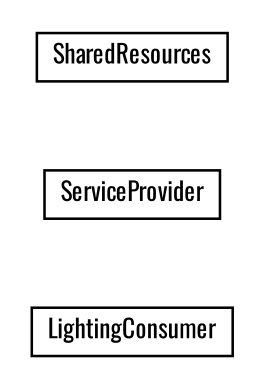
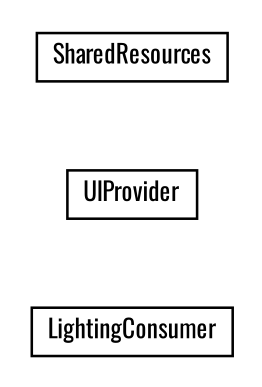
node "UIProvider": added
node "ServiceProvider": removed
